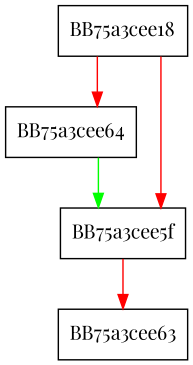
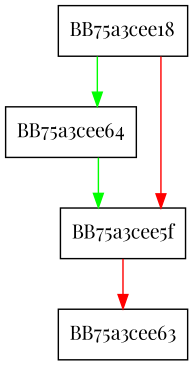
edge "BB75a3cee18" -> "BB75a3cee64": color red -> green
